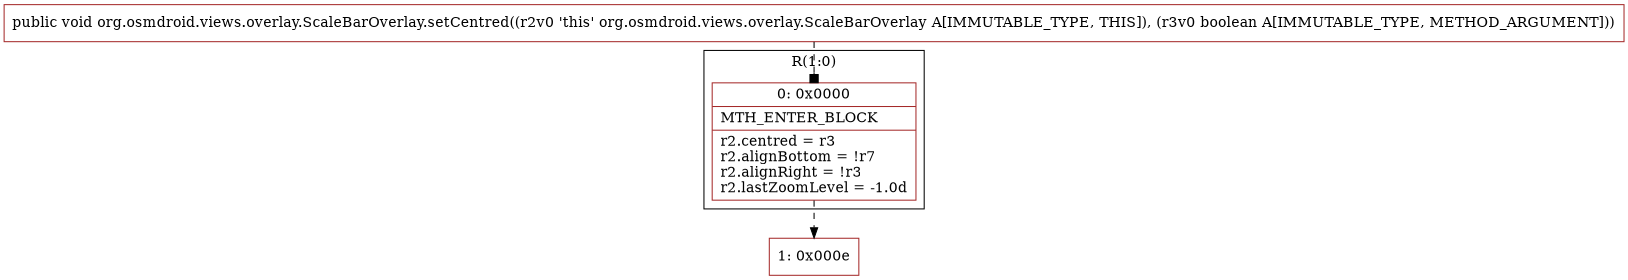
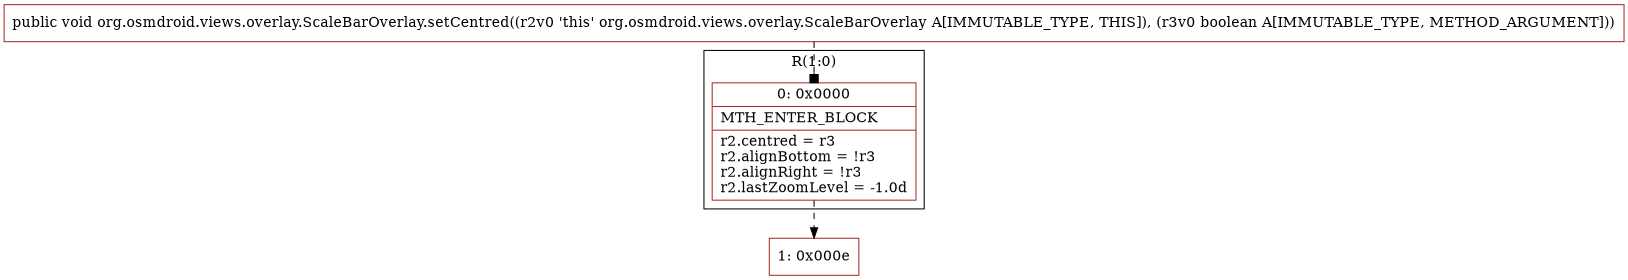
node "0: 0x0000": text "r2.alignBottom = !r7" -> "r2.alignBottom = !r3"
